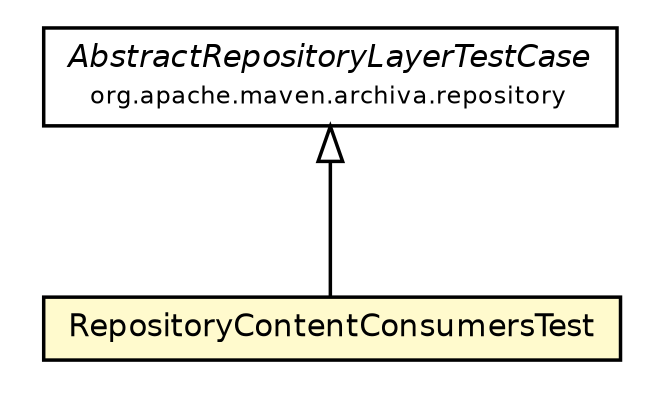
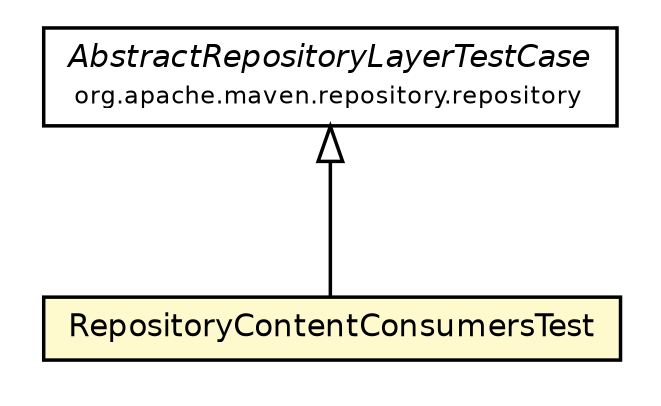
node "AbstractRepositoryLayerTestCase": text "org.apache.maven.archiva.repository" -> "org.apache.maven.repository.repository"
